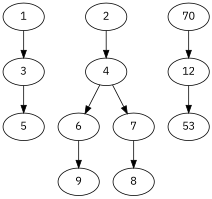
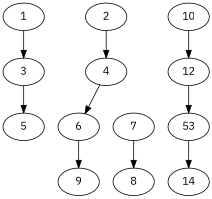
node "70": label "70" -> "10"
edge "4" -> "7": removed
node "14": added
